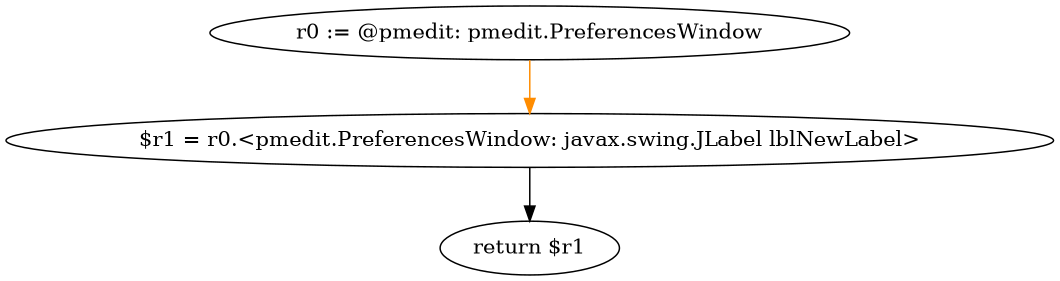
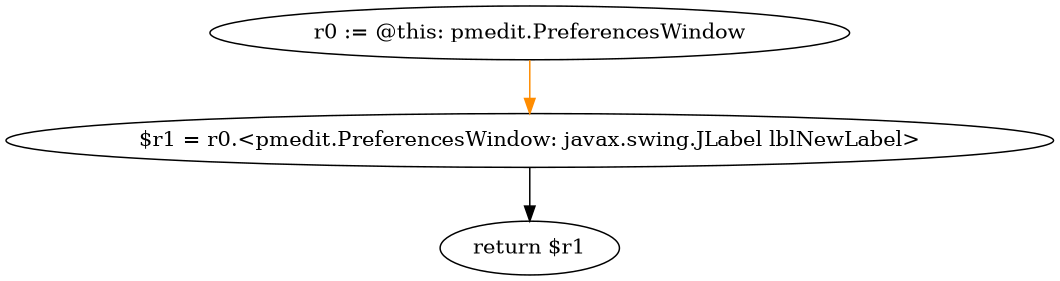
node "r0 := @pmedit: pmedit.PreferencesWindow": label "r0 := @pmedit: pmedit.PreferencesWindow" -> "r0 := @this: pmedit.PreferencesWindow"
